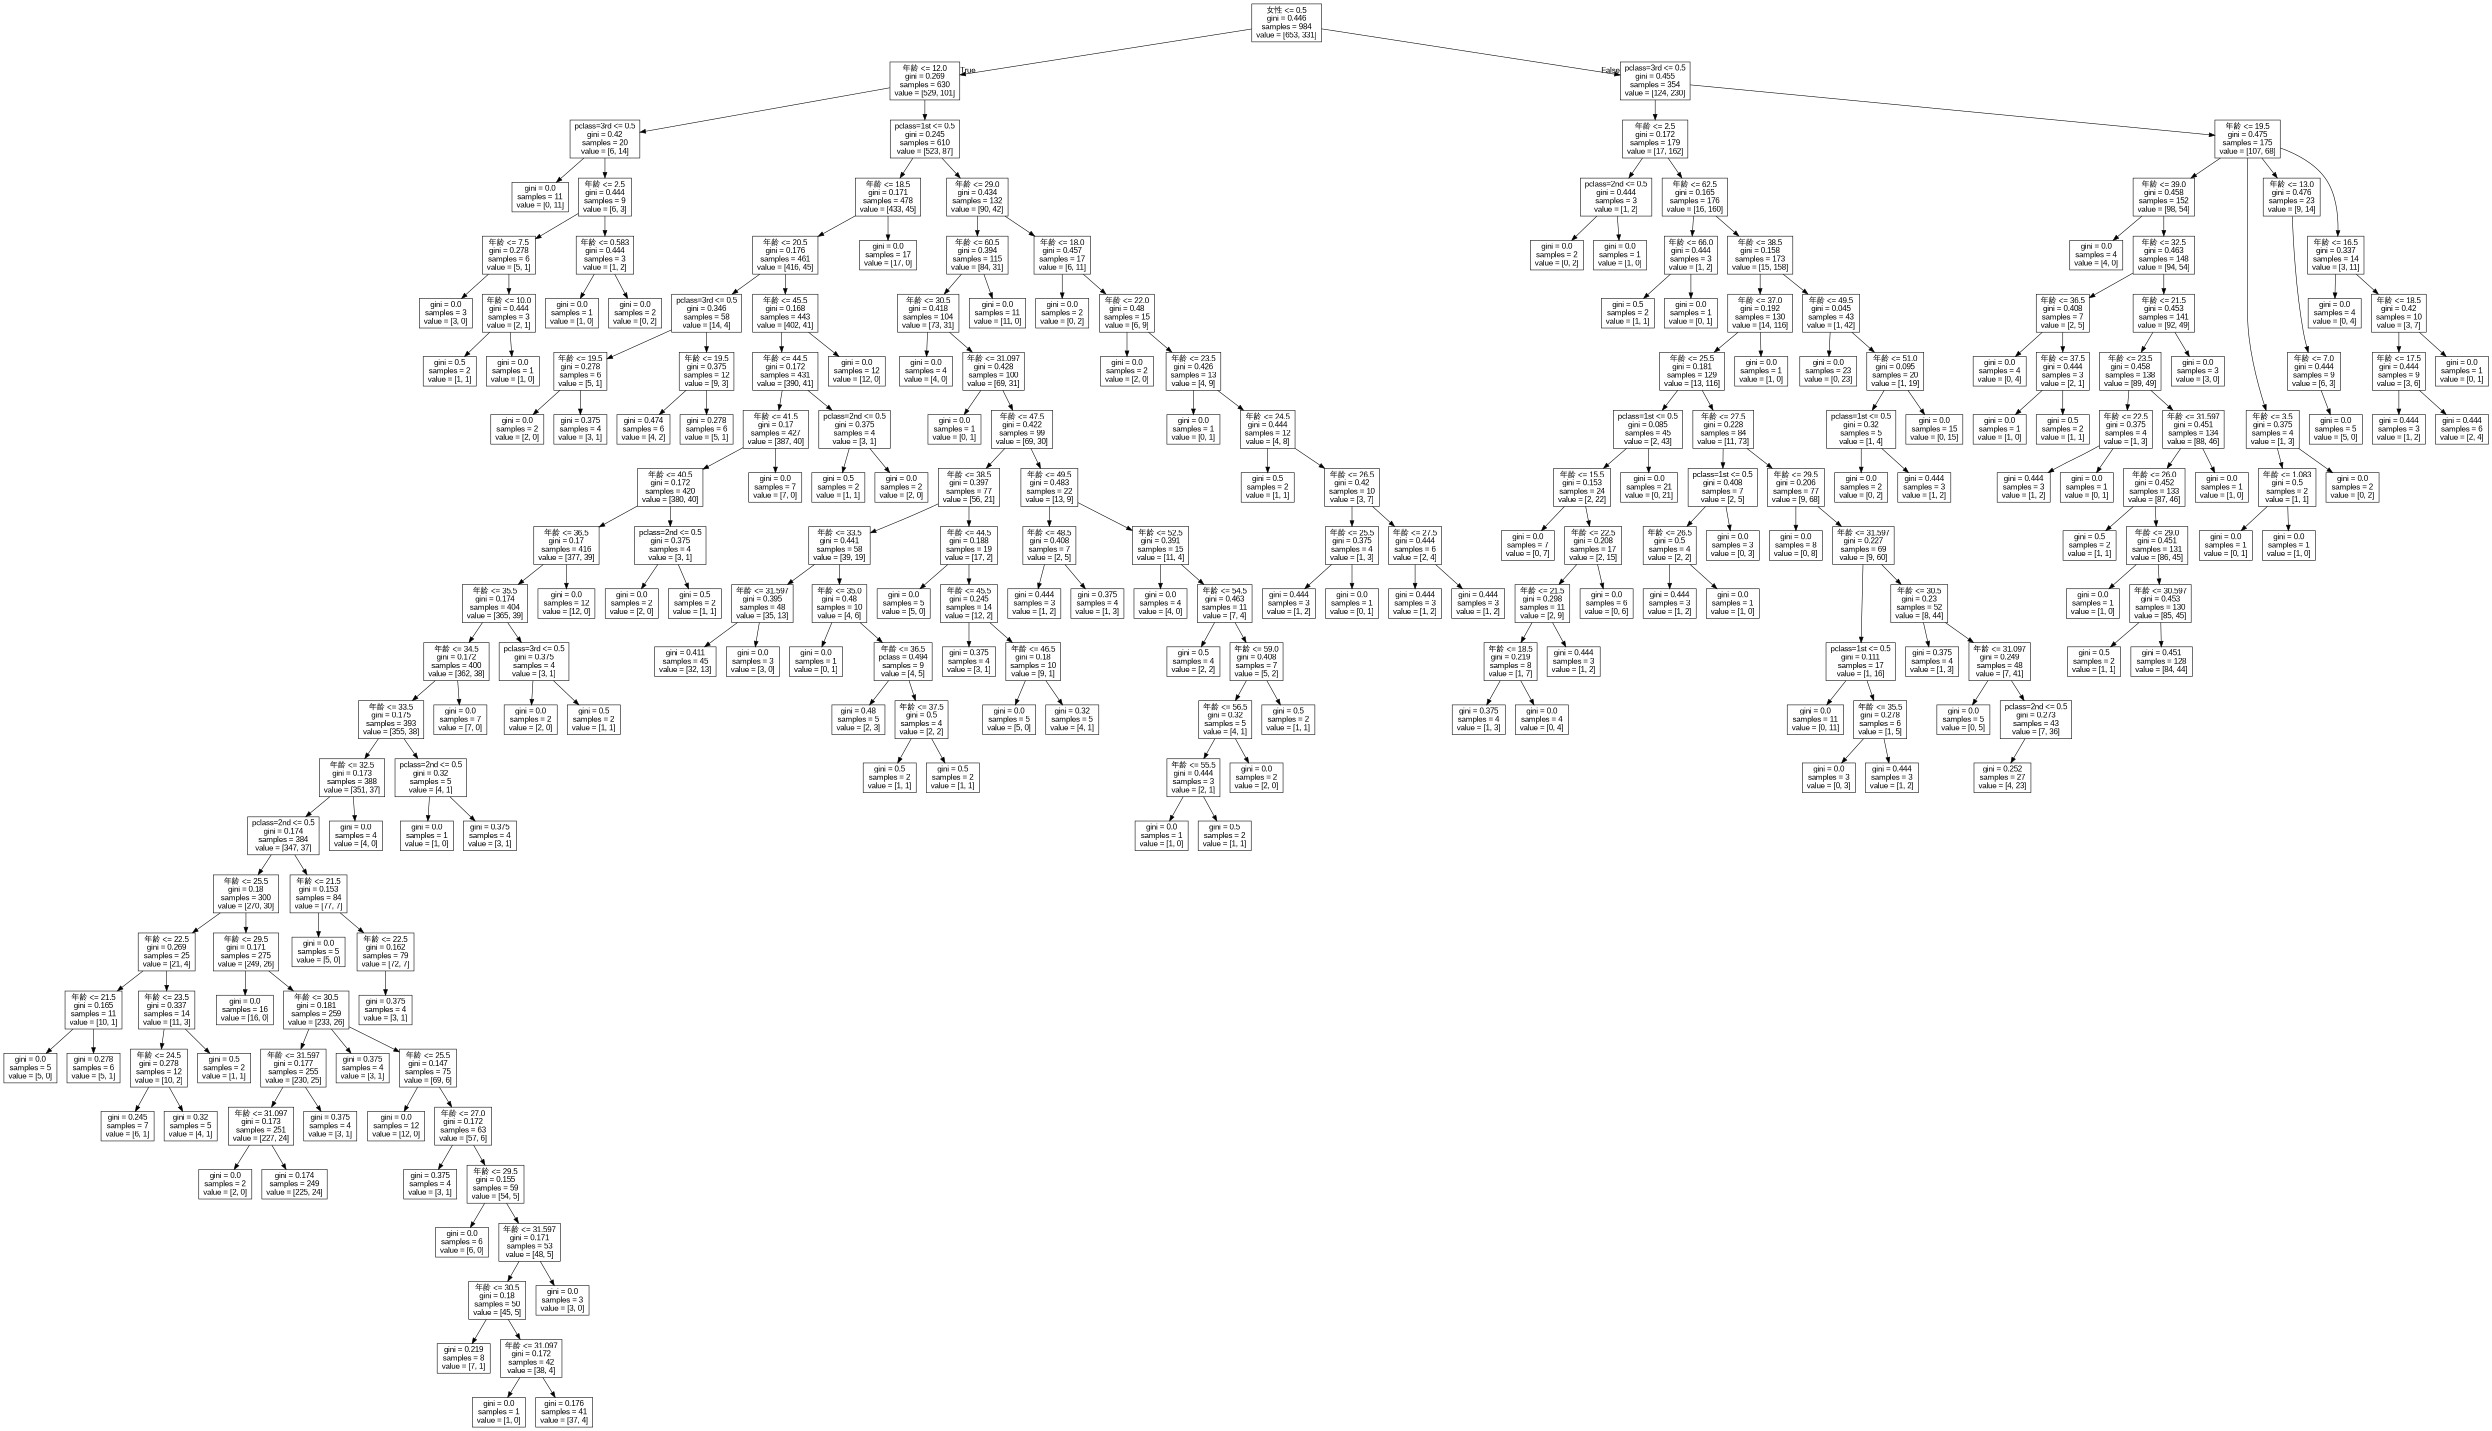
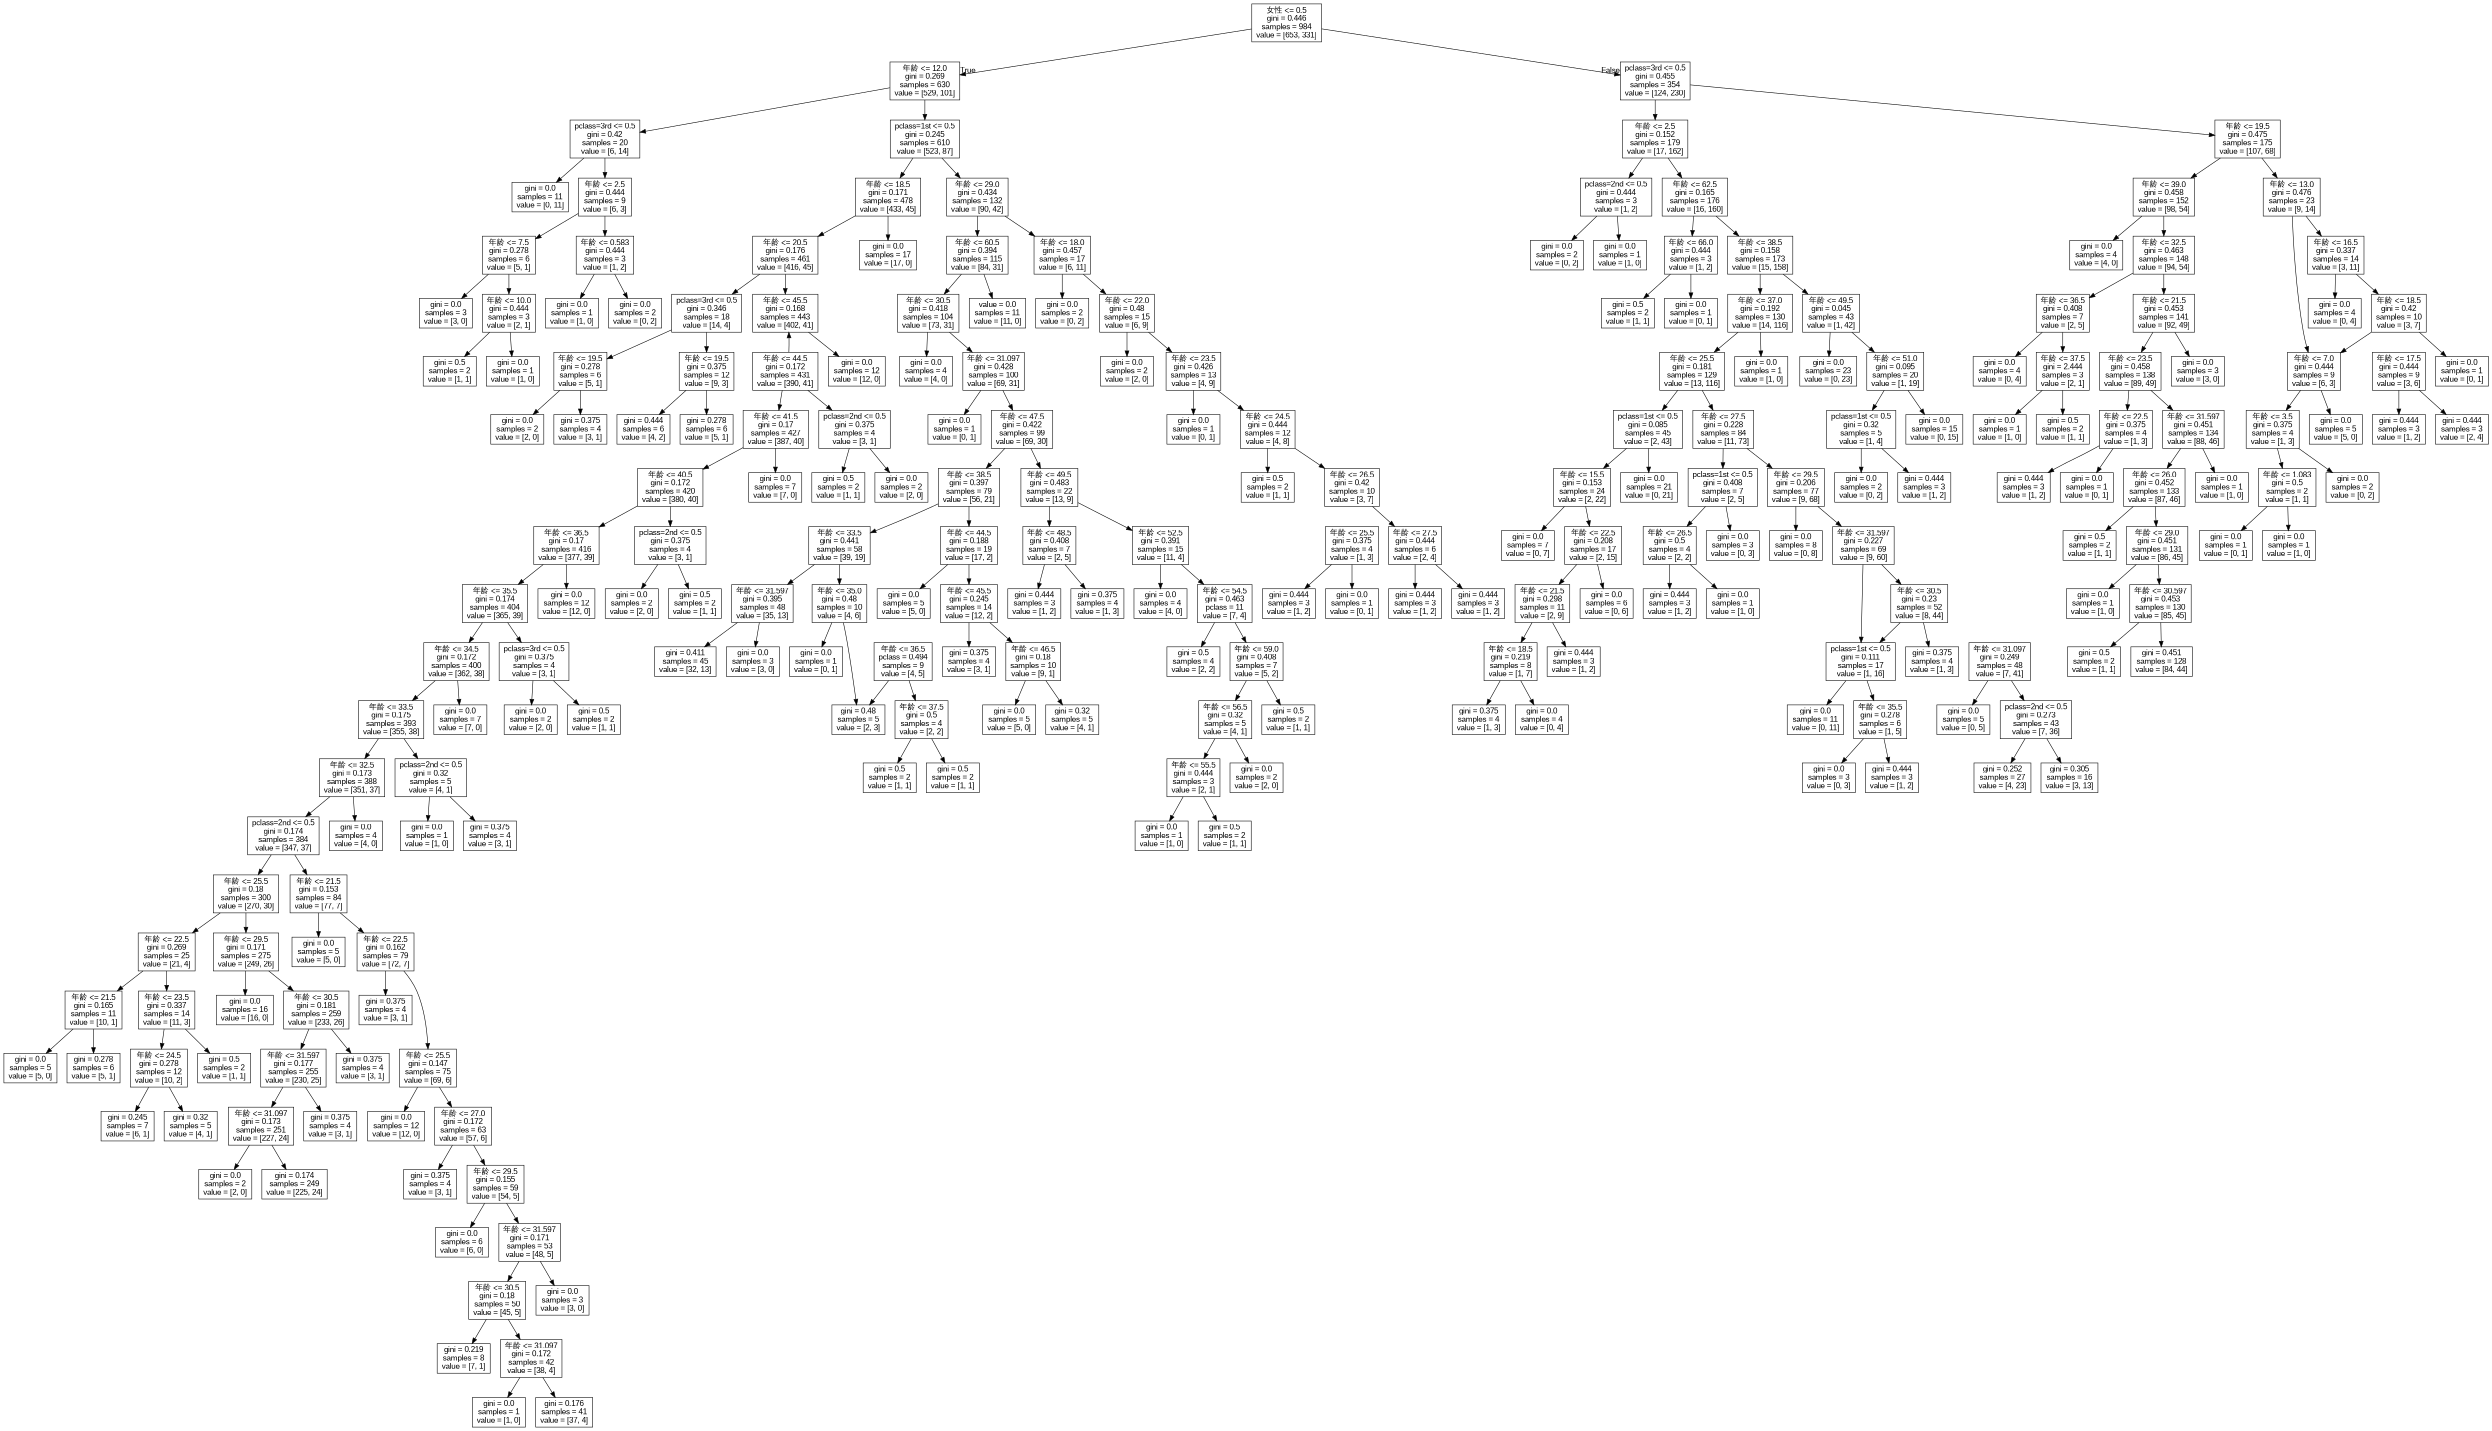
node "年龄 <= 2.5 gini = 0.172 samples = 179 value = [17, 162]": label "年龄 <= 2.5 gini = 0.172 samples = 179 value = [17, 162]" -> "年龄 <= 2.5 gini = 0.152 samples = 179 value = [17, 162]"
edge "年龄 <= 19.5 gini = 0.475 samples = 175 value = [107, 68]" -> "年龄 <= 16.5 gini = 0.337 samples = 14 value = [3, 11]": now "年龄 <= 13.0 gini = 0.476 samples = 23 value = [9, 14]" -> "年龄 <= 16.5 gini = 0.337 samples = 14 value = [3, 11]"
edge "年龄 <= 19.5 gini = 0.475 samples = 175 value = [107, 68]" -> "年龄 <= 3.5 gini = 0.375 samples = 4 value = [1, 3]": now "年龄 <= 7.0 gini = 0.444 samples = 9 value = [6, 3]" -> "年龄 <= 3.5 gini = 0.375 samples = 4 value = [1, 3]"
node "pclass=3rd <= 0.5 gini = 0.346 samples = 58 value = [14, 4]": label "pclass=3rd <= 0.5 gini = 0.346 samples = 58 value = [14, 4]" -> "pclass=3rd <= 0.5 gini = 0.346 samples = 18 value = [14, 4]"
node "gini = 0.0 samples = 11 value = [11, 0]": label "gini = 0.0 samples = 11 value = [11, 0]" -> "value = 0.0 samples = 11 value = [11, 0]"
edge "年龄 <= 45.5 gini = 0.168 samples = 443 value = [402, 41]" -> "年龄 <= 44.5 gini = 0.172 samples = 431 value = [390, 41]": reversed
edge "年龄 <= 18.5 gini = 0.42 samples = 10 value = [3, 7]" -> "年龄 <= 17.5 gini = 0.444 samples = 9 value = [3, 6]": now "年龄 <= 18.5 gini = 0.42 samples = 10 value = [3, 7]" -> "年龄 <= 7.0 gini = 0.444 samples = 9 value = [6, 3]"
node "年龄 <= 37.5 gini = 0.444 samples = 3 value = [2, 1]": label "年龄 <= 37.5 gini = 0.444 samples = 3 value = [2, 1]" -> "年龄 <= 37.5 gini = 2.444 samples = 3 value = [2, 1]"
node "gini = 0.474 samples = 6 value = [4, 2]": label "gini = 0.474 samples = 6 value = [4, 2]" -> "gini = 0.444 samples = 6 value = [4, 2]"
node "gini = 0.444 samples = 6 value = [2, 4]": label "gini = 0.444 samples = 6 value = [2, 4]" -> "gini = 0.444 samples = 3 value = [2, 4]"
node "年龄 <= 38.5 gini = 0.397 samples = 77 value = [56, 21]": label "年龄 <= 38.5 gini = 0.397 samples = 77 value = [56, 21]" -> "年龄 <= 38.5 gini = 0.397 samples = 79 value = [56, 21]"
edge "年龄 <= 26.5 gini = 0.42 samples = 10 value = [3, 7]" -> "年龄 <= 25.5 gini = 0.375 samples = 4 value = [1, 3]": removed
node "年龄 <= 54.5 gini = 0.463 samples = 11 value = [7, 4]": label "年龄 <= 54.5 gini = 0.463 samples = 11 value = [7, 4]" -> "年龄 <= 54.5 gini = 0.463 pclass = 11 value = [7, 4]"
edge "年龄 <= 35.0 gini = 0.48 samples = 10 value = [4, 6]" -> "年龄 <= 36.5 pclass = 0.494 samples = 9 value = [4, 5]": now "年龄 <= 35.0 gini = 0.48 samples = 10 value = [4, 6]" -> "gini = 0.48 samples = 5 value = [2, 3]"
edge "年龄 <= 30.5 gini = 0.23 samples = 52 value = [8, 44]" -> "年龄 <= 31.097 gini = 0.249 samples = 48 value = [7, 41]": now "年龄 <= 30.5 gini = 0.23 samples = 52 value = [8, 44]" -> "pclass=1st <= 0.5 gini = 0.111 samples = 17 value = [1, 16]"
node "gini = 0.305 samples = 16 value = [3, 13]": added
edge "年龄 <= 30.5 gini = 0.181 samples = 259 value = [233, 26]" -> "年龄 <= 25.5 gini = 0.147 samples = 75 value = [69, 6]": now "年龄 <= 22.5 gini = 0.162 samples = 79 value = [72, 7]" -> "年龄 <= 25.5 gini = 0.147 samples = 75 value = [69, 6]"
